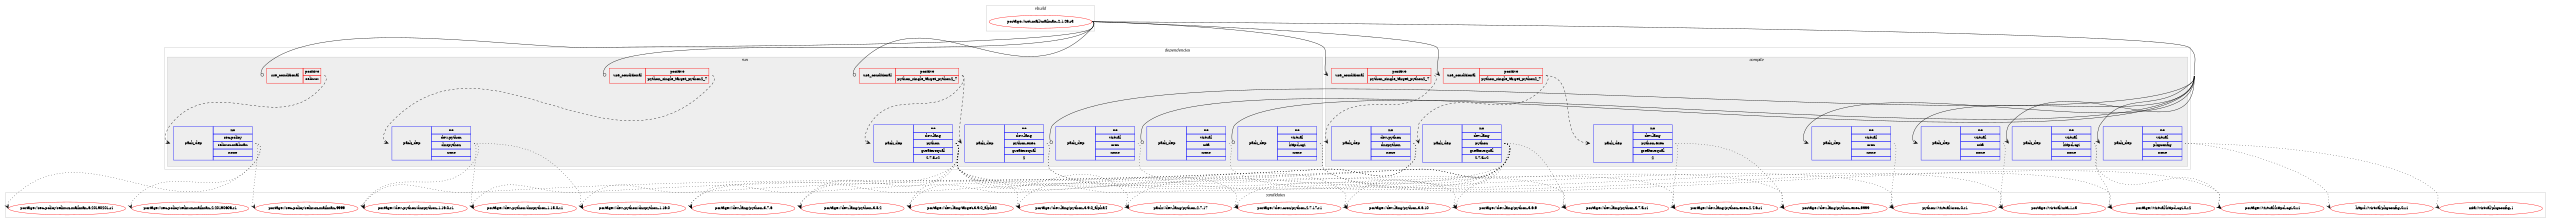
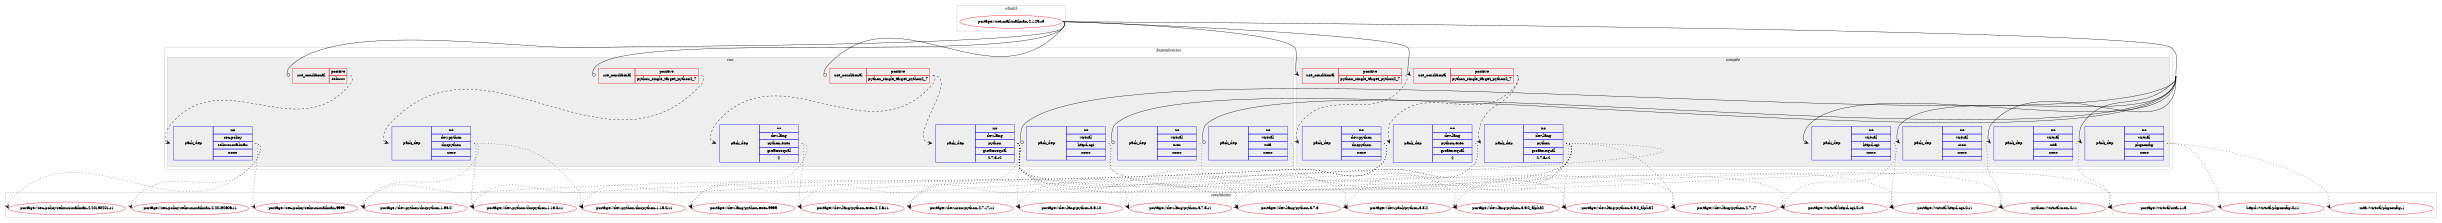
node "portage://sec-policy/selinux-mailman-6.20190201-r1": label "portage://sec-policy/selinux-mailman-6.20190201-r1" -> "portage://sec-policy/selinux-mailman-2.20190201-r1"
node "portage://dev-python/dnspython-1.16.0": label "portage://dev-python/dnspython-1.16.0" -> "portage://dev-python/dnspython-1.96.0"
node "portage://dev-lang/python-3.8.2": label "portage://dev-lang/python-3.8.2" -> "portage://dev-pack/python-3.8.2"
node "portage://dev-lang/target-3.9.0_alpha2": label "portage://dev-lang/target-3.9.0_alpha2" -> "portage://dev-lang/python-3.9.0_alpha2"
node "pack://dev-lang/python-2.7.17": label "pack://dev-lang/python-2.7.17" -> "portage://dev-lang/python-2.7.17"
node "portage://dev-lang/python-3.6.9": removed
node "portage://virtual/httpd-cgi-0-r2": label "portage://virtual/httpd-cgi-0-r2" -> "portage://virtual/httpd-cgi-0-r3"
